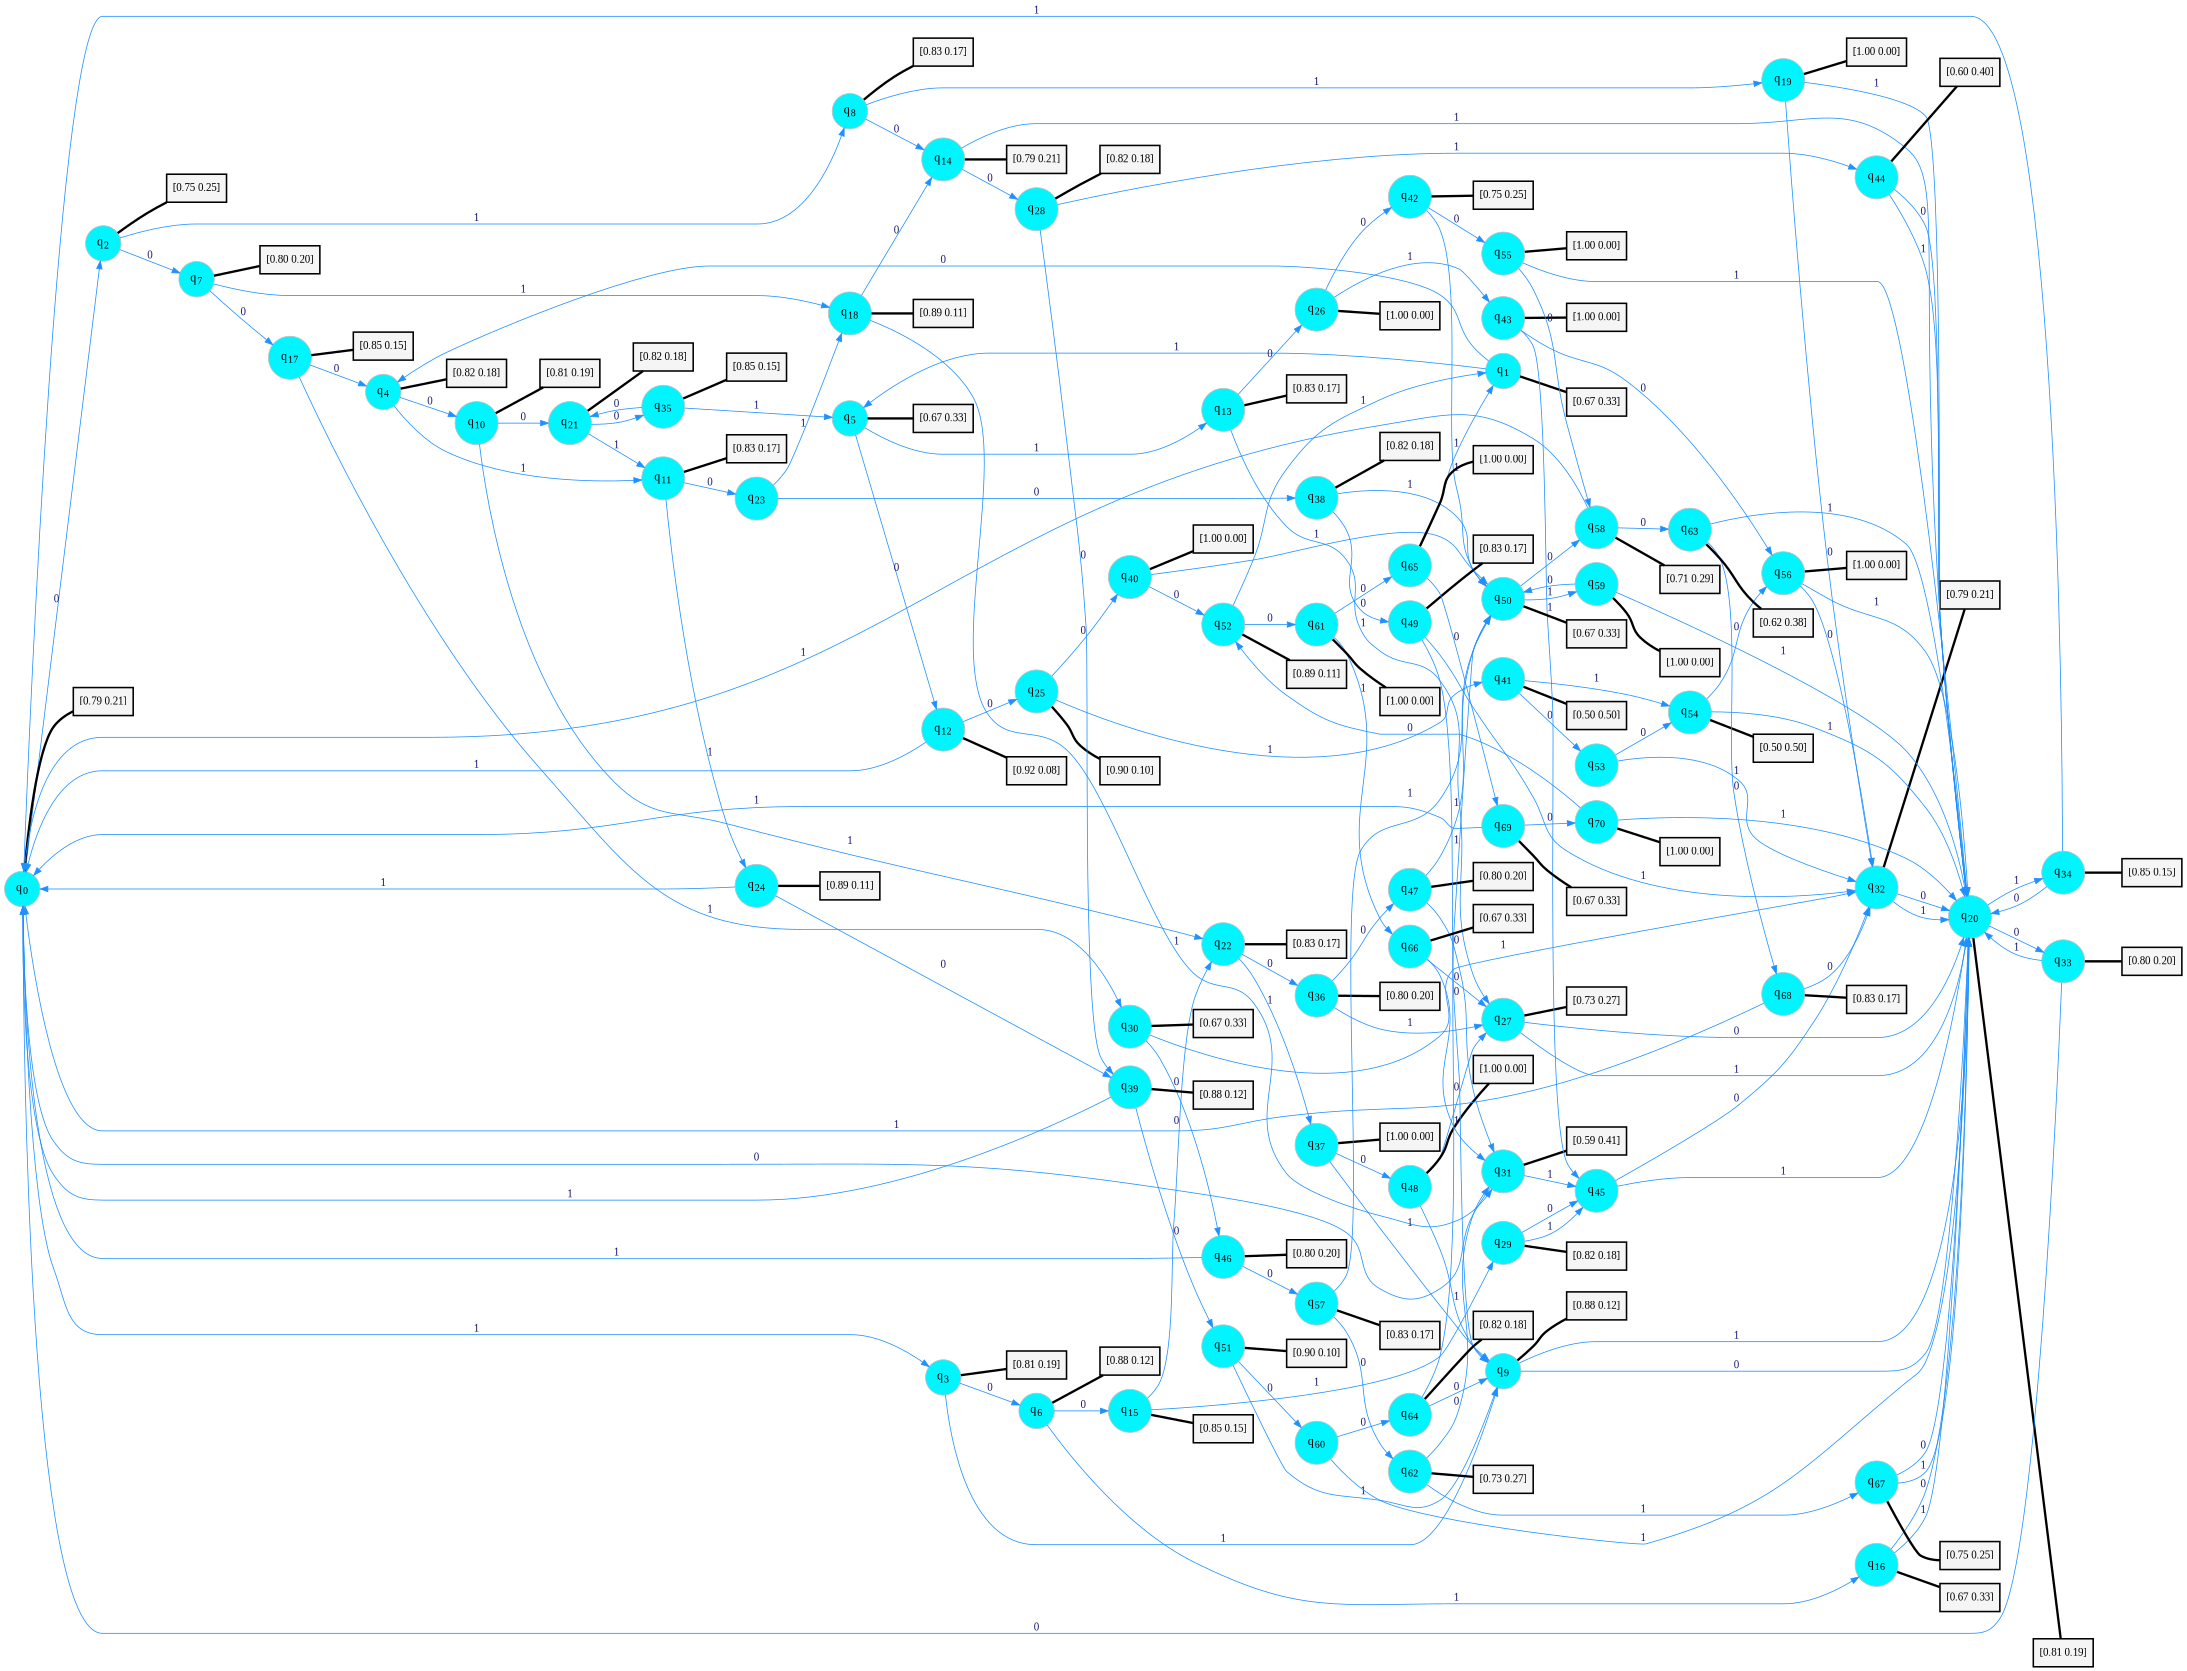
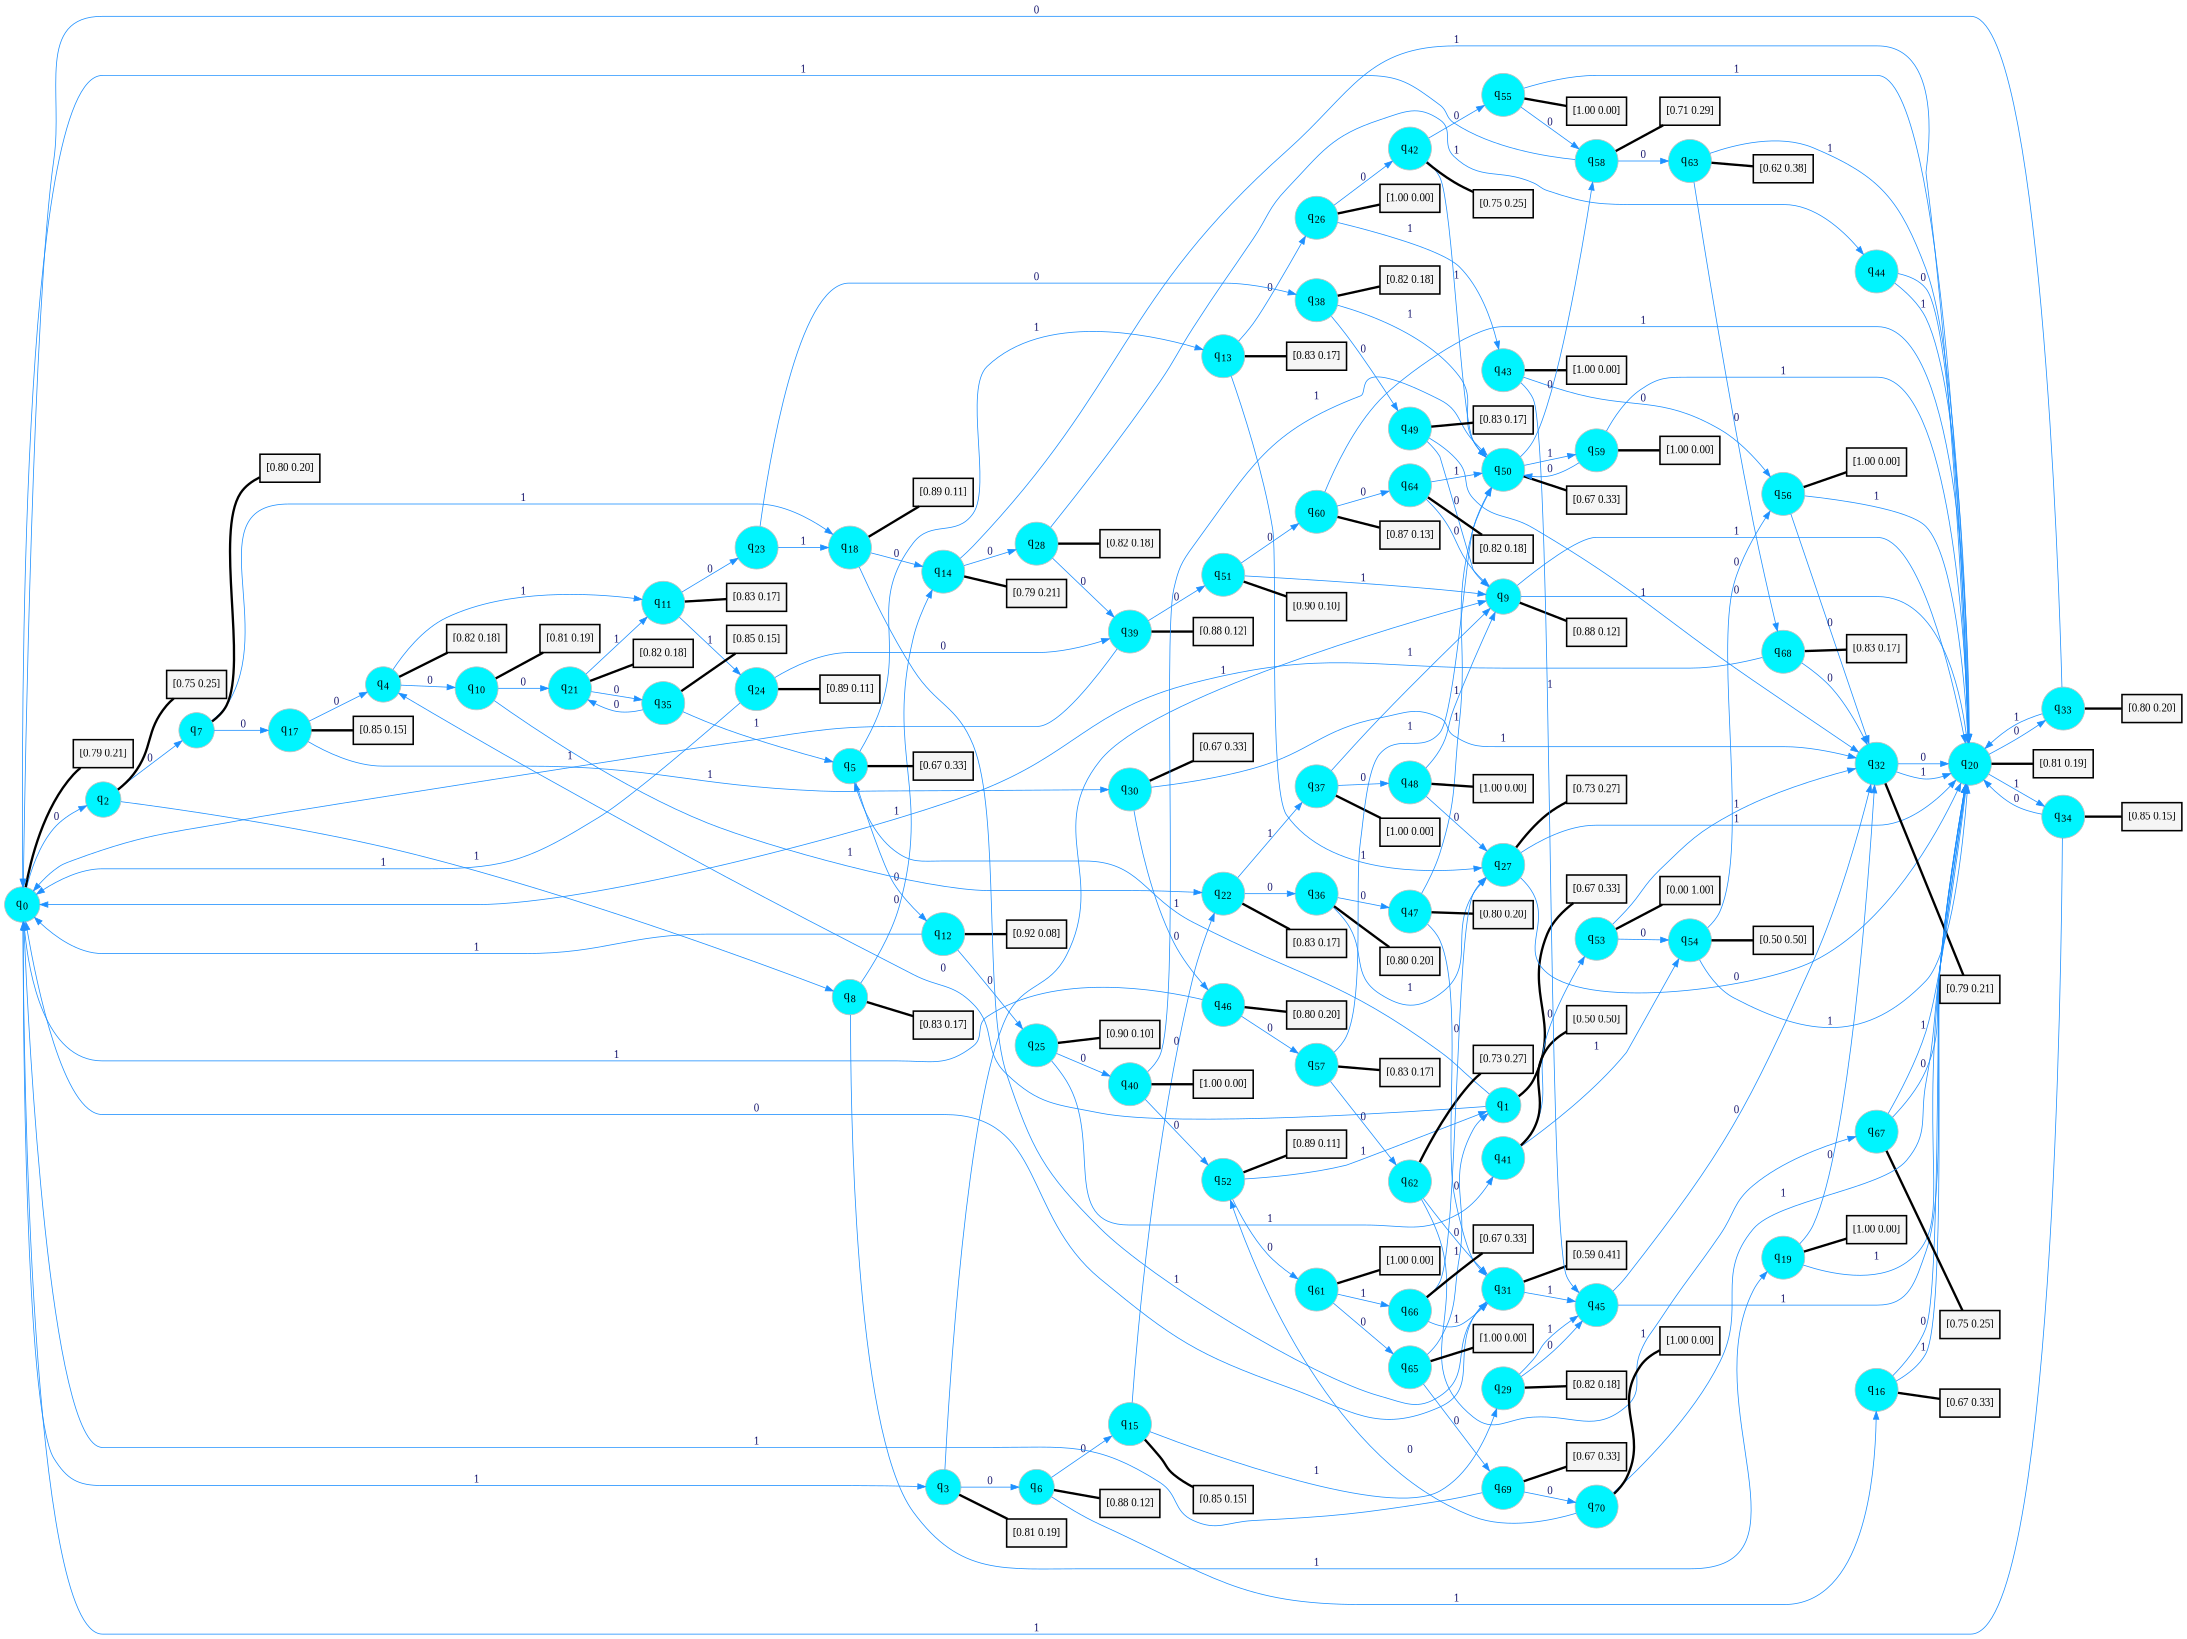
node "[0.60 0.40]": removed
node "[0.87 0.13]": added
node "[0.00 1.00]": added
